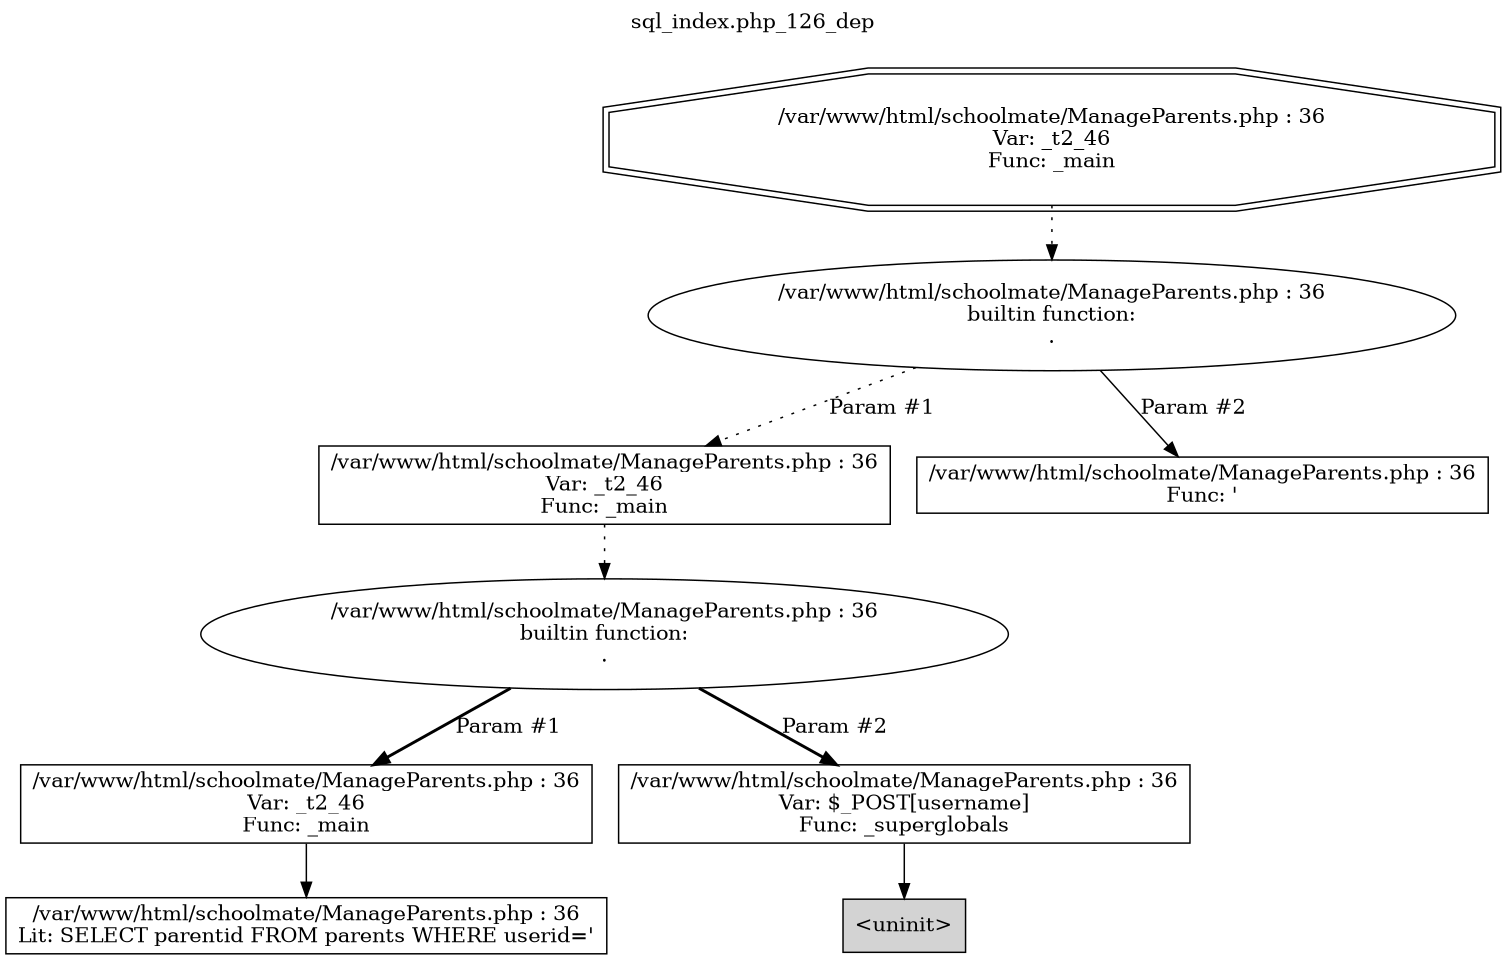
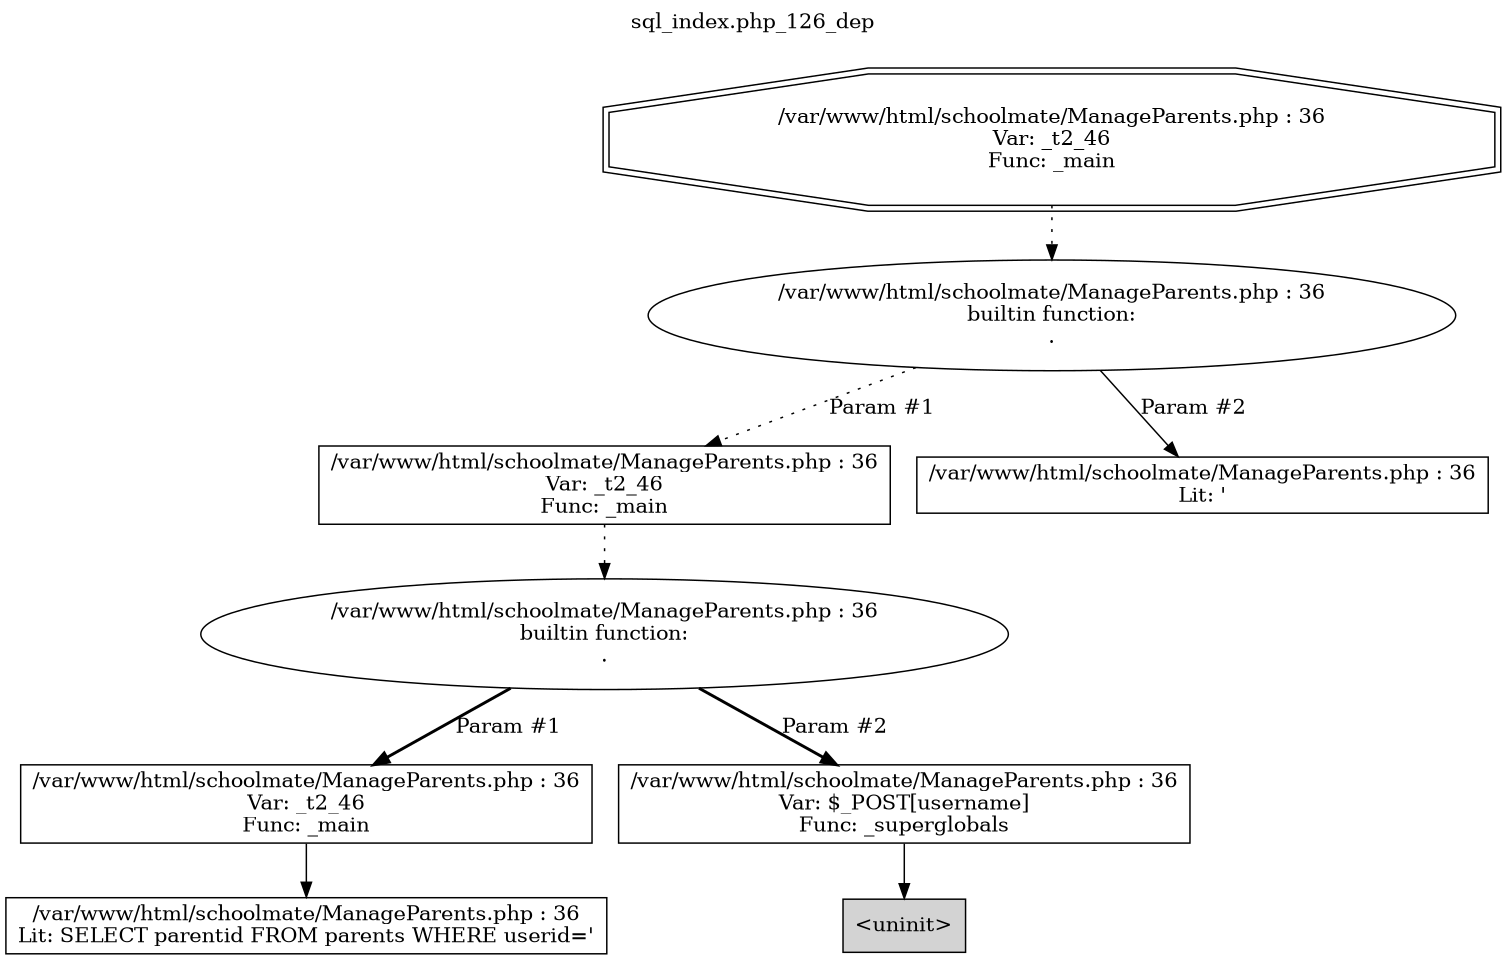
node "/var/www/html/schoolmate/ManageParents.php : 36 Func: '": label "/var/www/html/schoolmate/ManageParents.php : 36 Func: '" -> "/var/www/html/schoolmate/ManageParents.php : 36 Lit: '"
